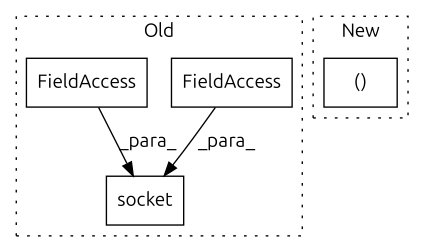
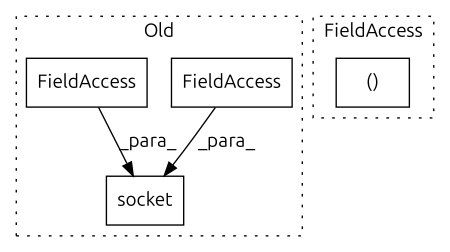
cluster "New": label "New" -> "FieldAccess"
